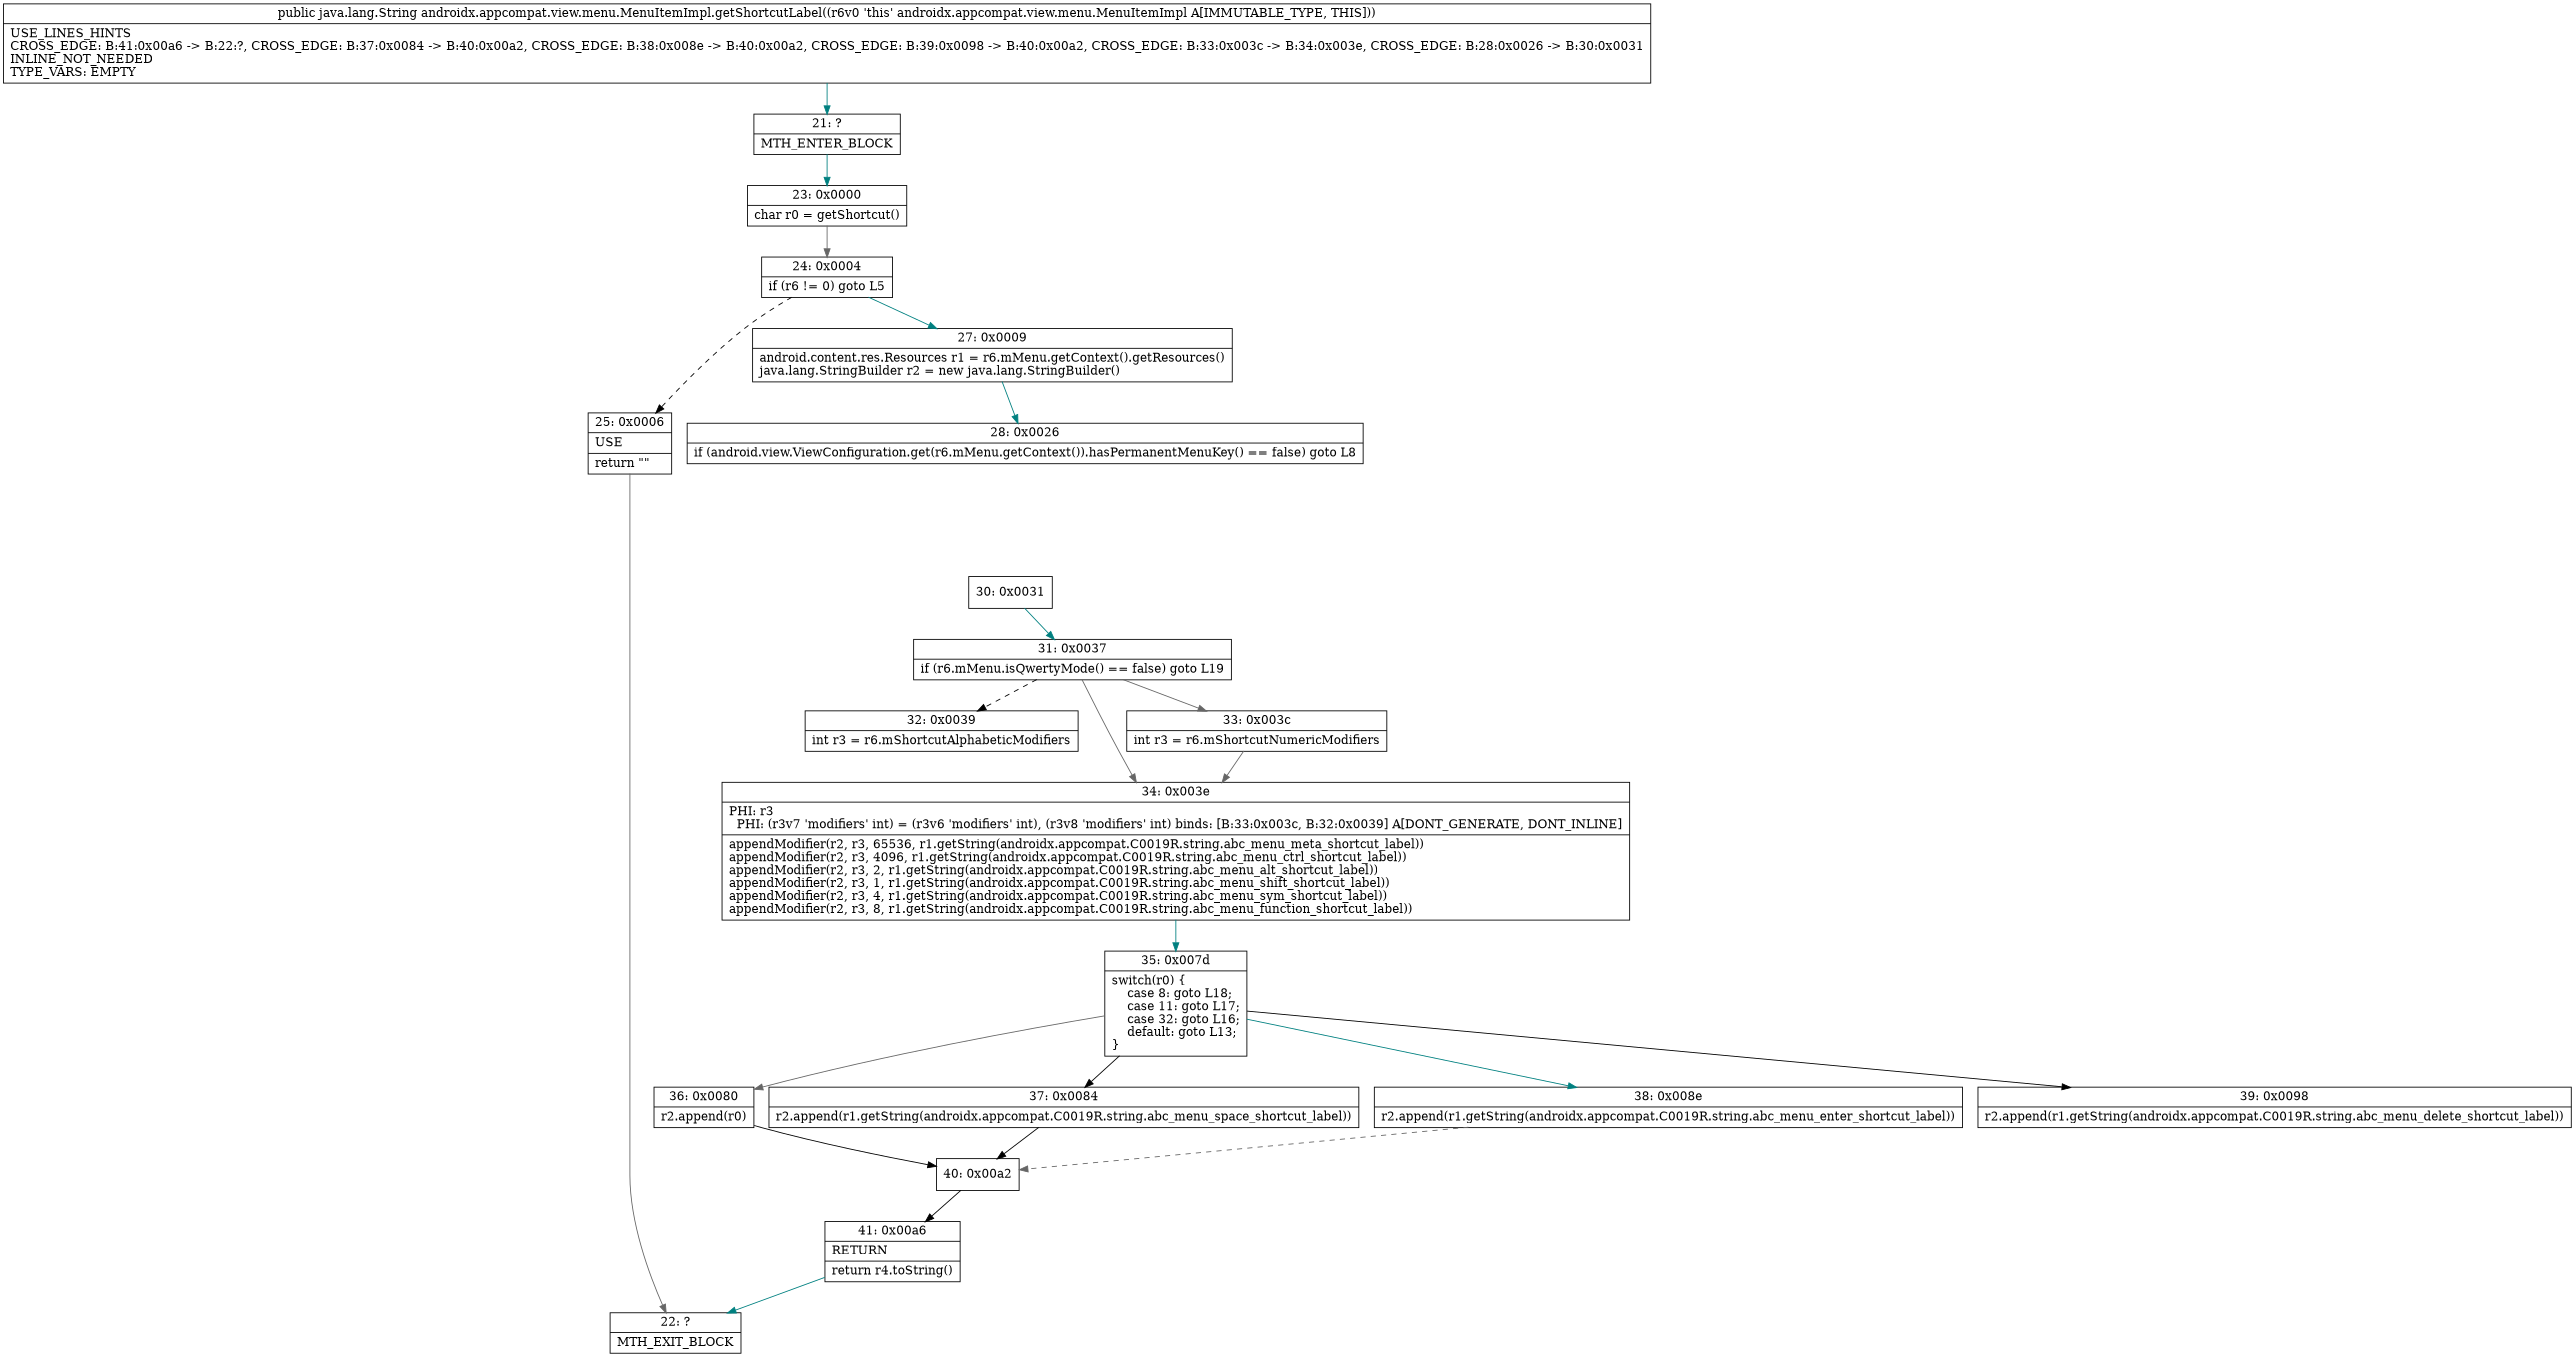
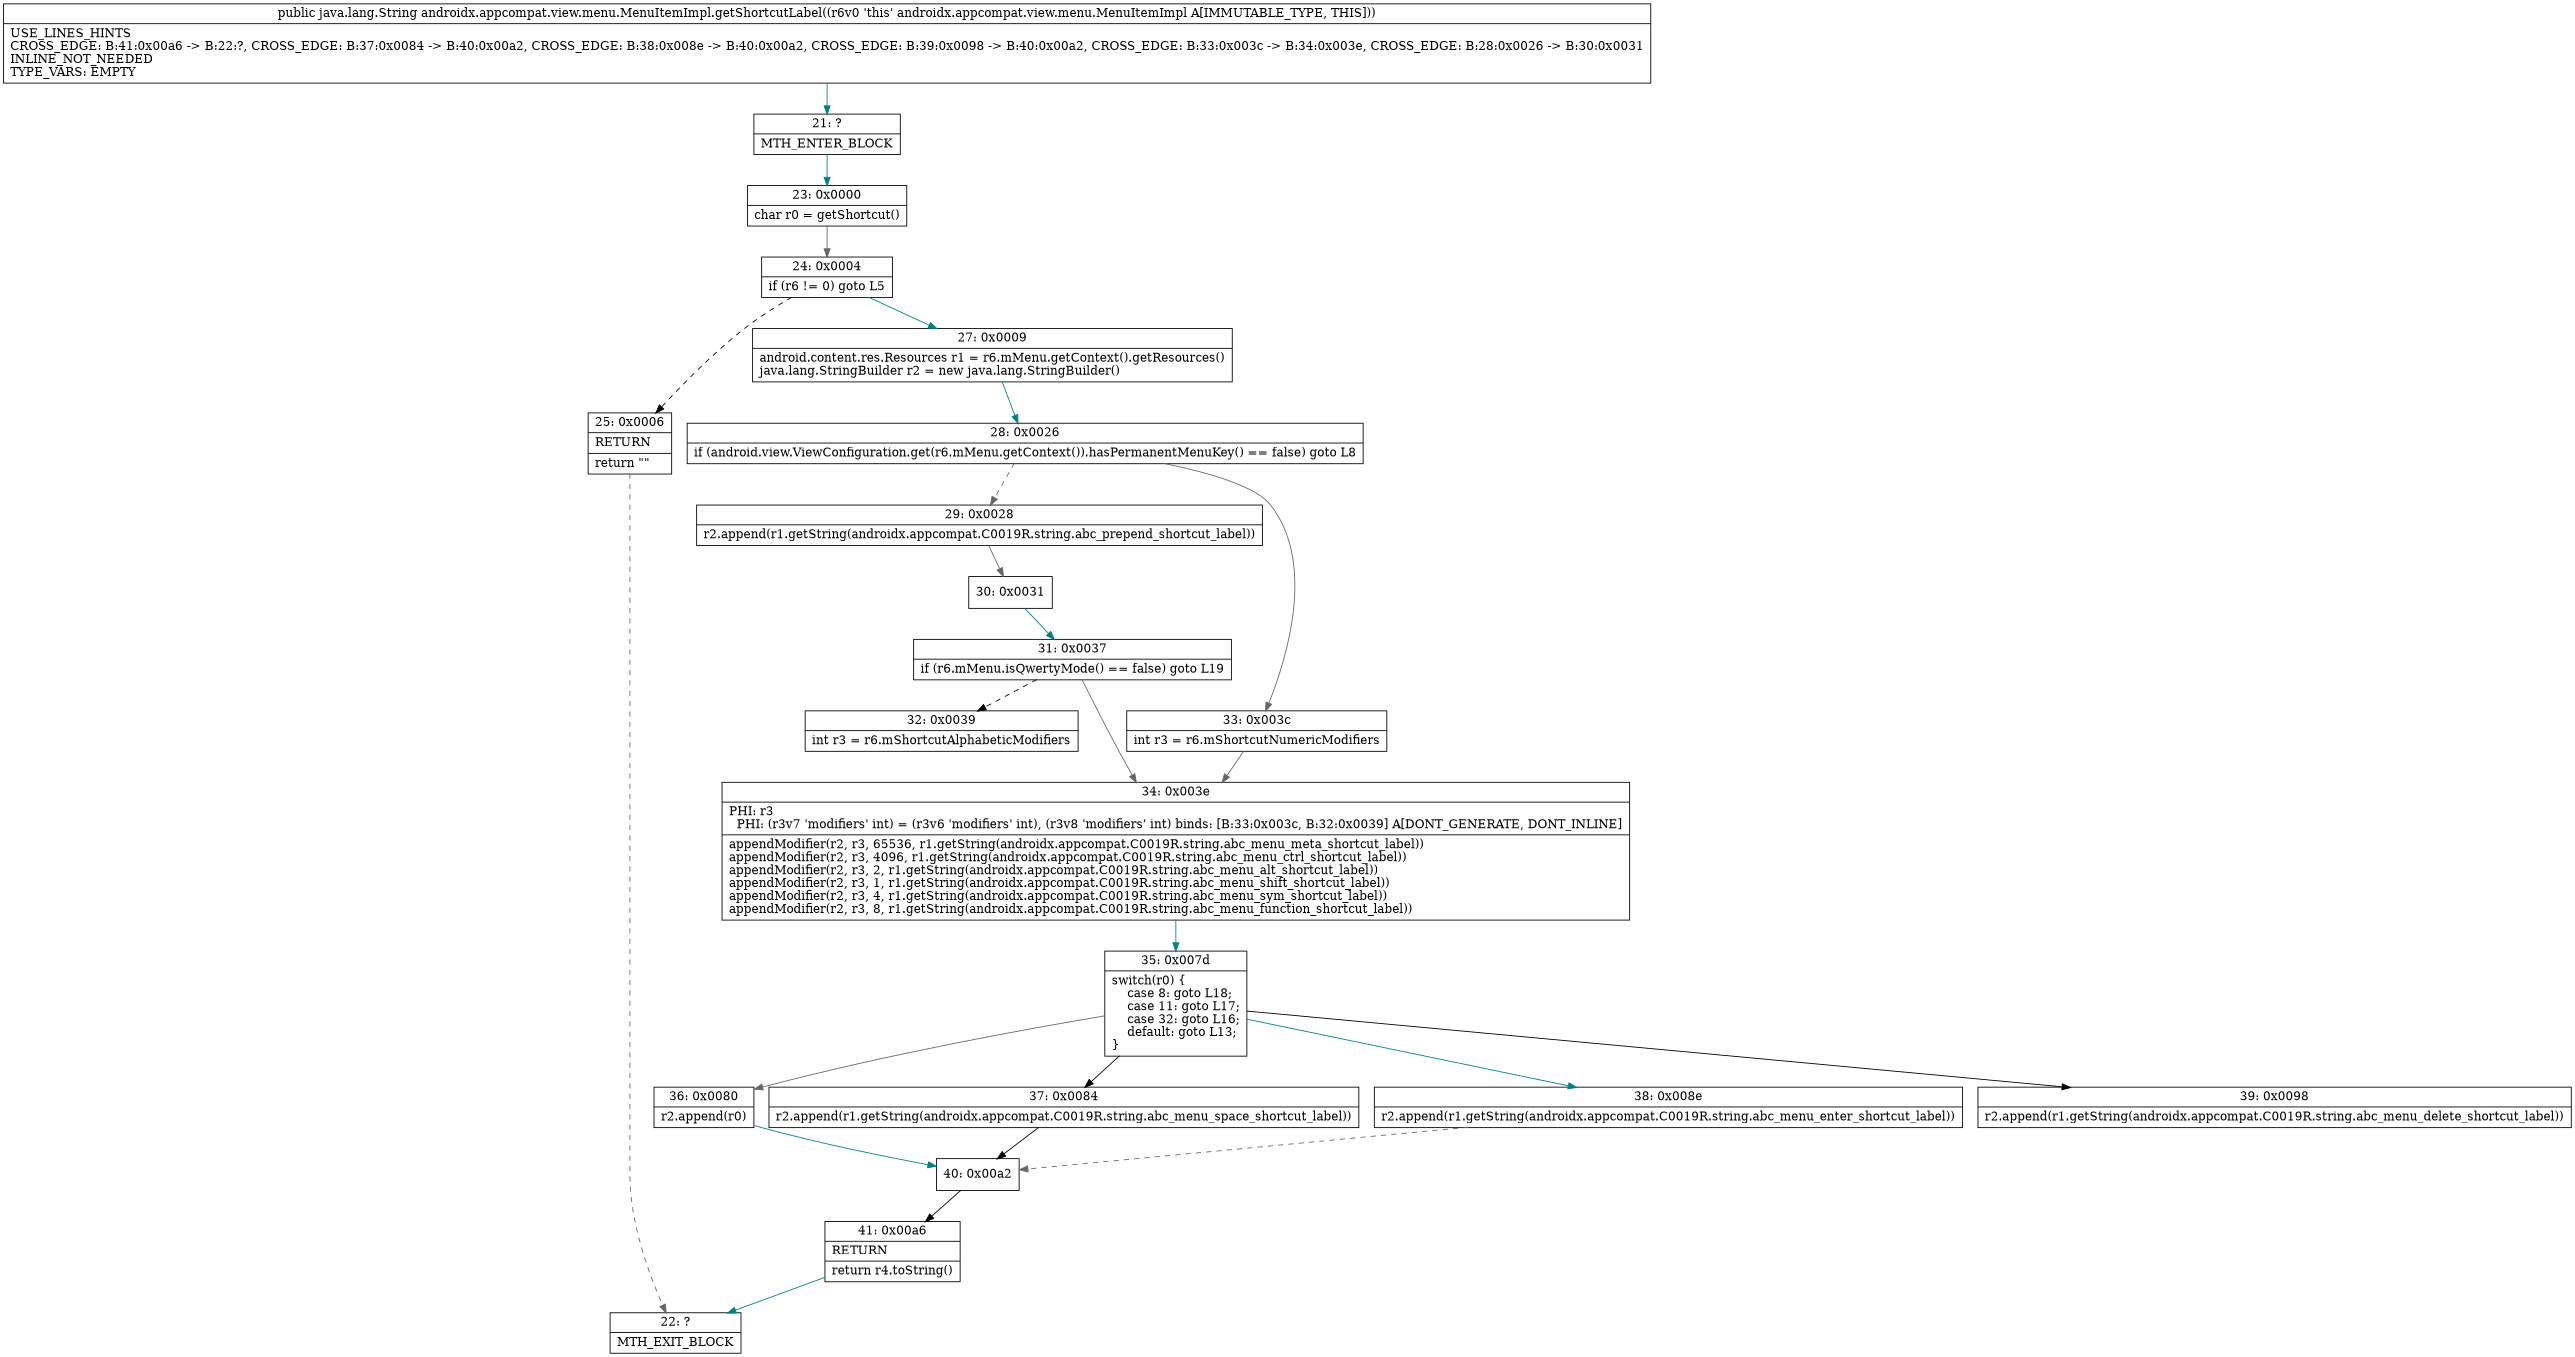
node "25: 0x0006": text "USE" -> "RETURN"
node "29: 0x0028": added
edge "31: 0x0037" -> "33: 0x003c": now "28: 0x0026" -> "33: 0x003c"
edge "25: 0x0006" -> "22: ?": style solid -> dashed
edge "36: 0x0080" -> "40: 0x00a2": color black -> teal
